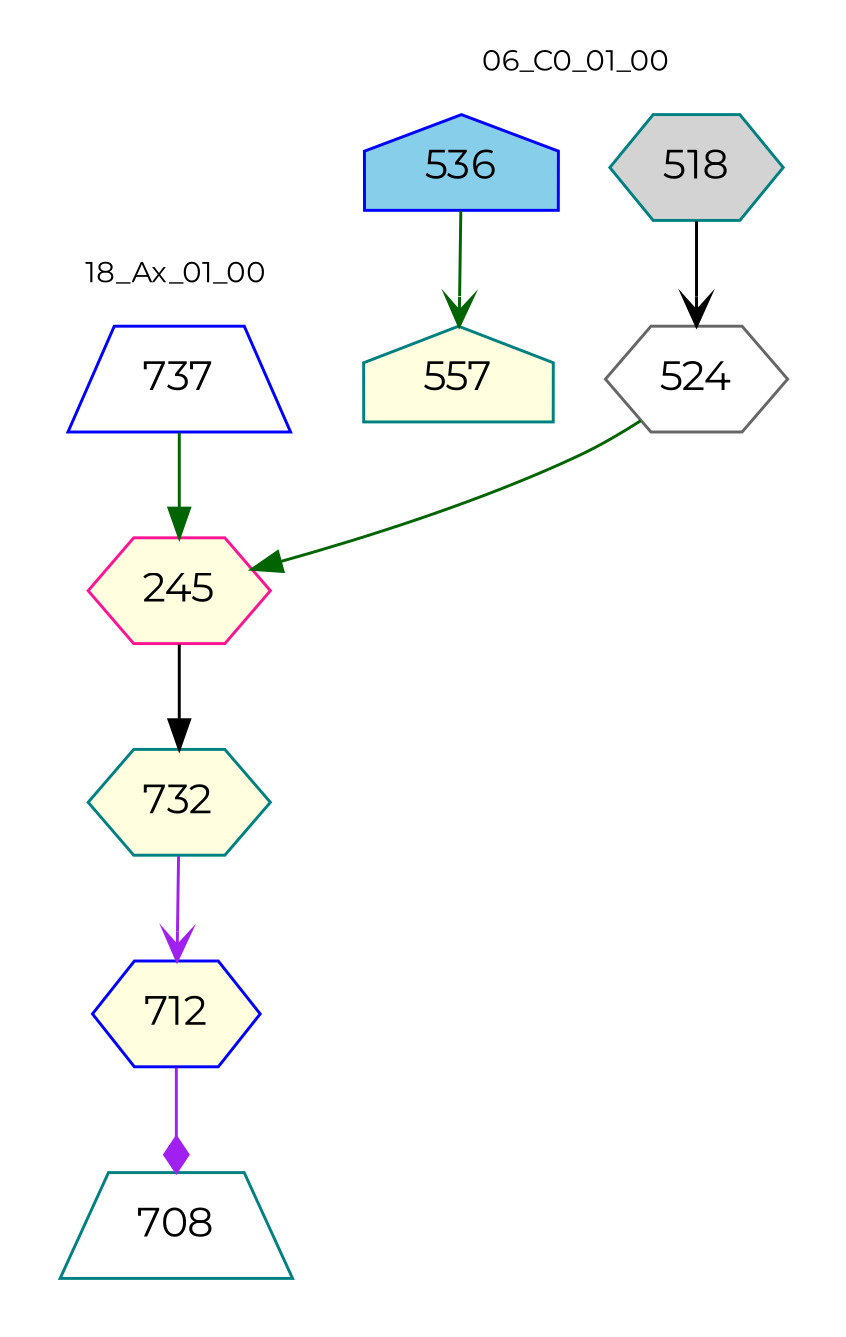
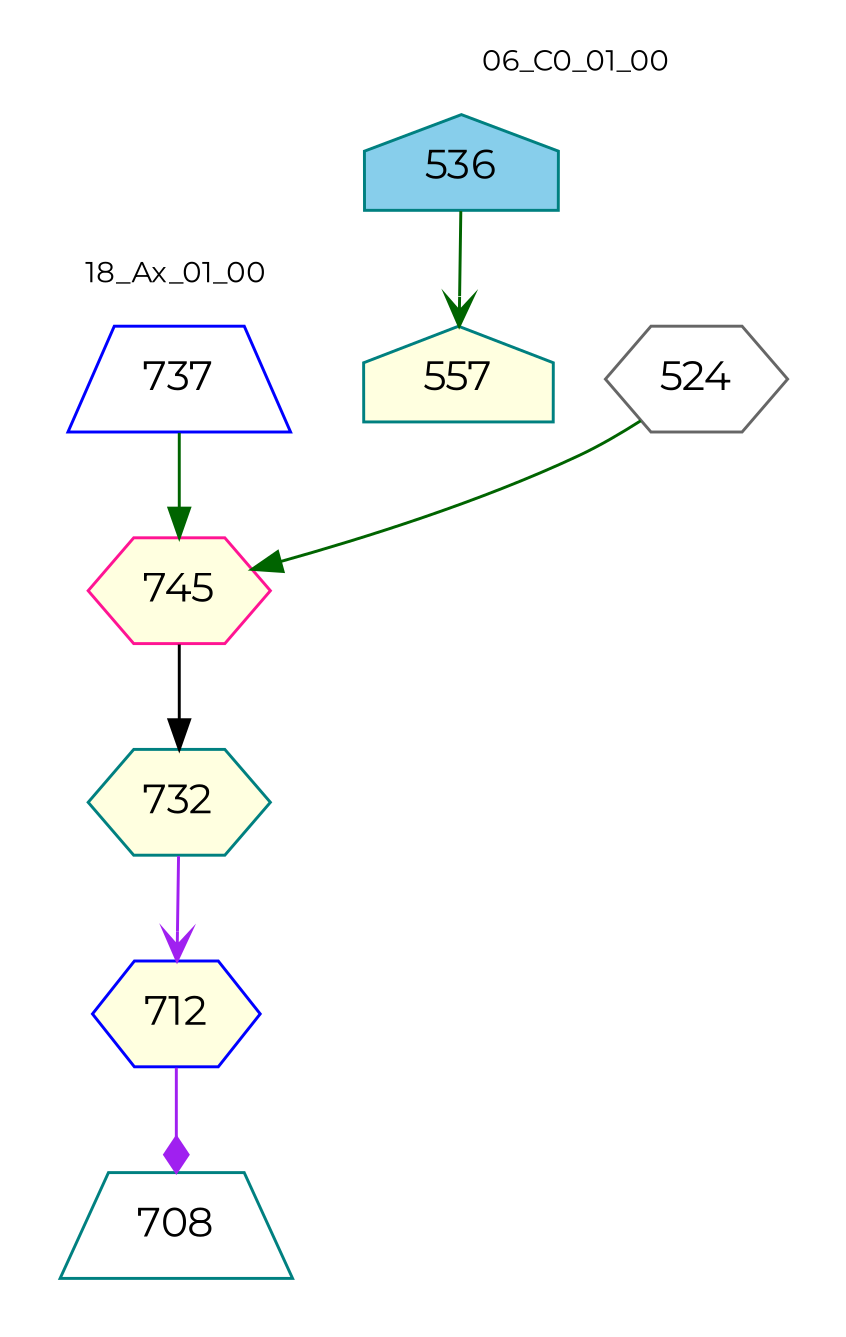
node "536": color blue -> teal
node "518": removed
node "245": label "245" -> "745"
